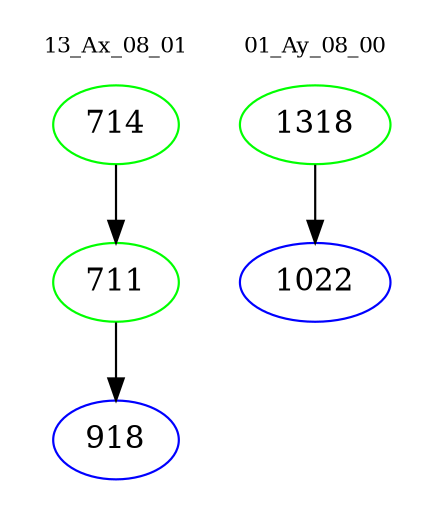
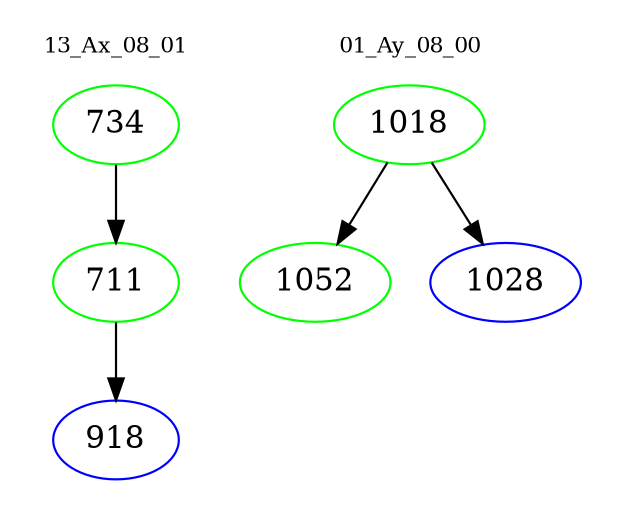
node "714": label "714" -> "734"
node "1318": label "1318" -> "1018"
node "1022": label "1022" -> "1028"
node "1052": added
